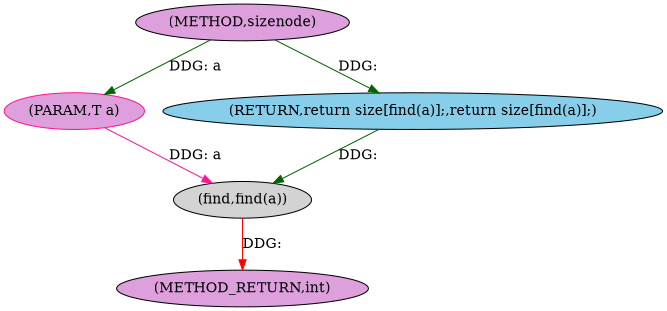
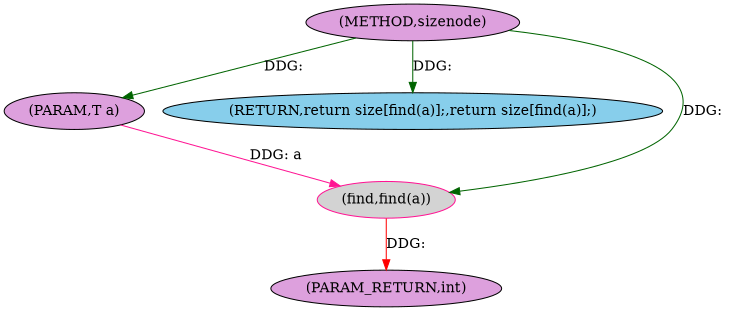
edge "(METHOD,sizenode)" -> "(PARAM,T a)": label "DDG: a" -> "DDG: "
node "(PARAM,T a)": color deeppink -> black
edge "(RETURN,return size[find(a)];,return size[find(a)];)" -> "(find,find(a))": now "(METHOD,sizenode)" -> "(find,find(a))"
node "(find,find(a))": color black -> deeppink
node "(METHOD_RETURN,int)": label "(METHOD_RETURN,int)" -> "(PARAM_RETURN,int)"
